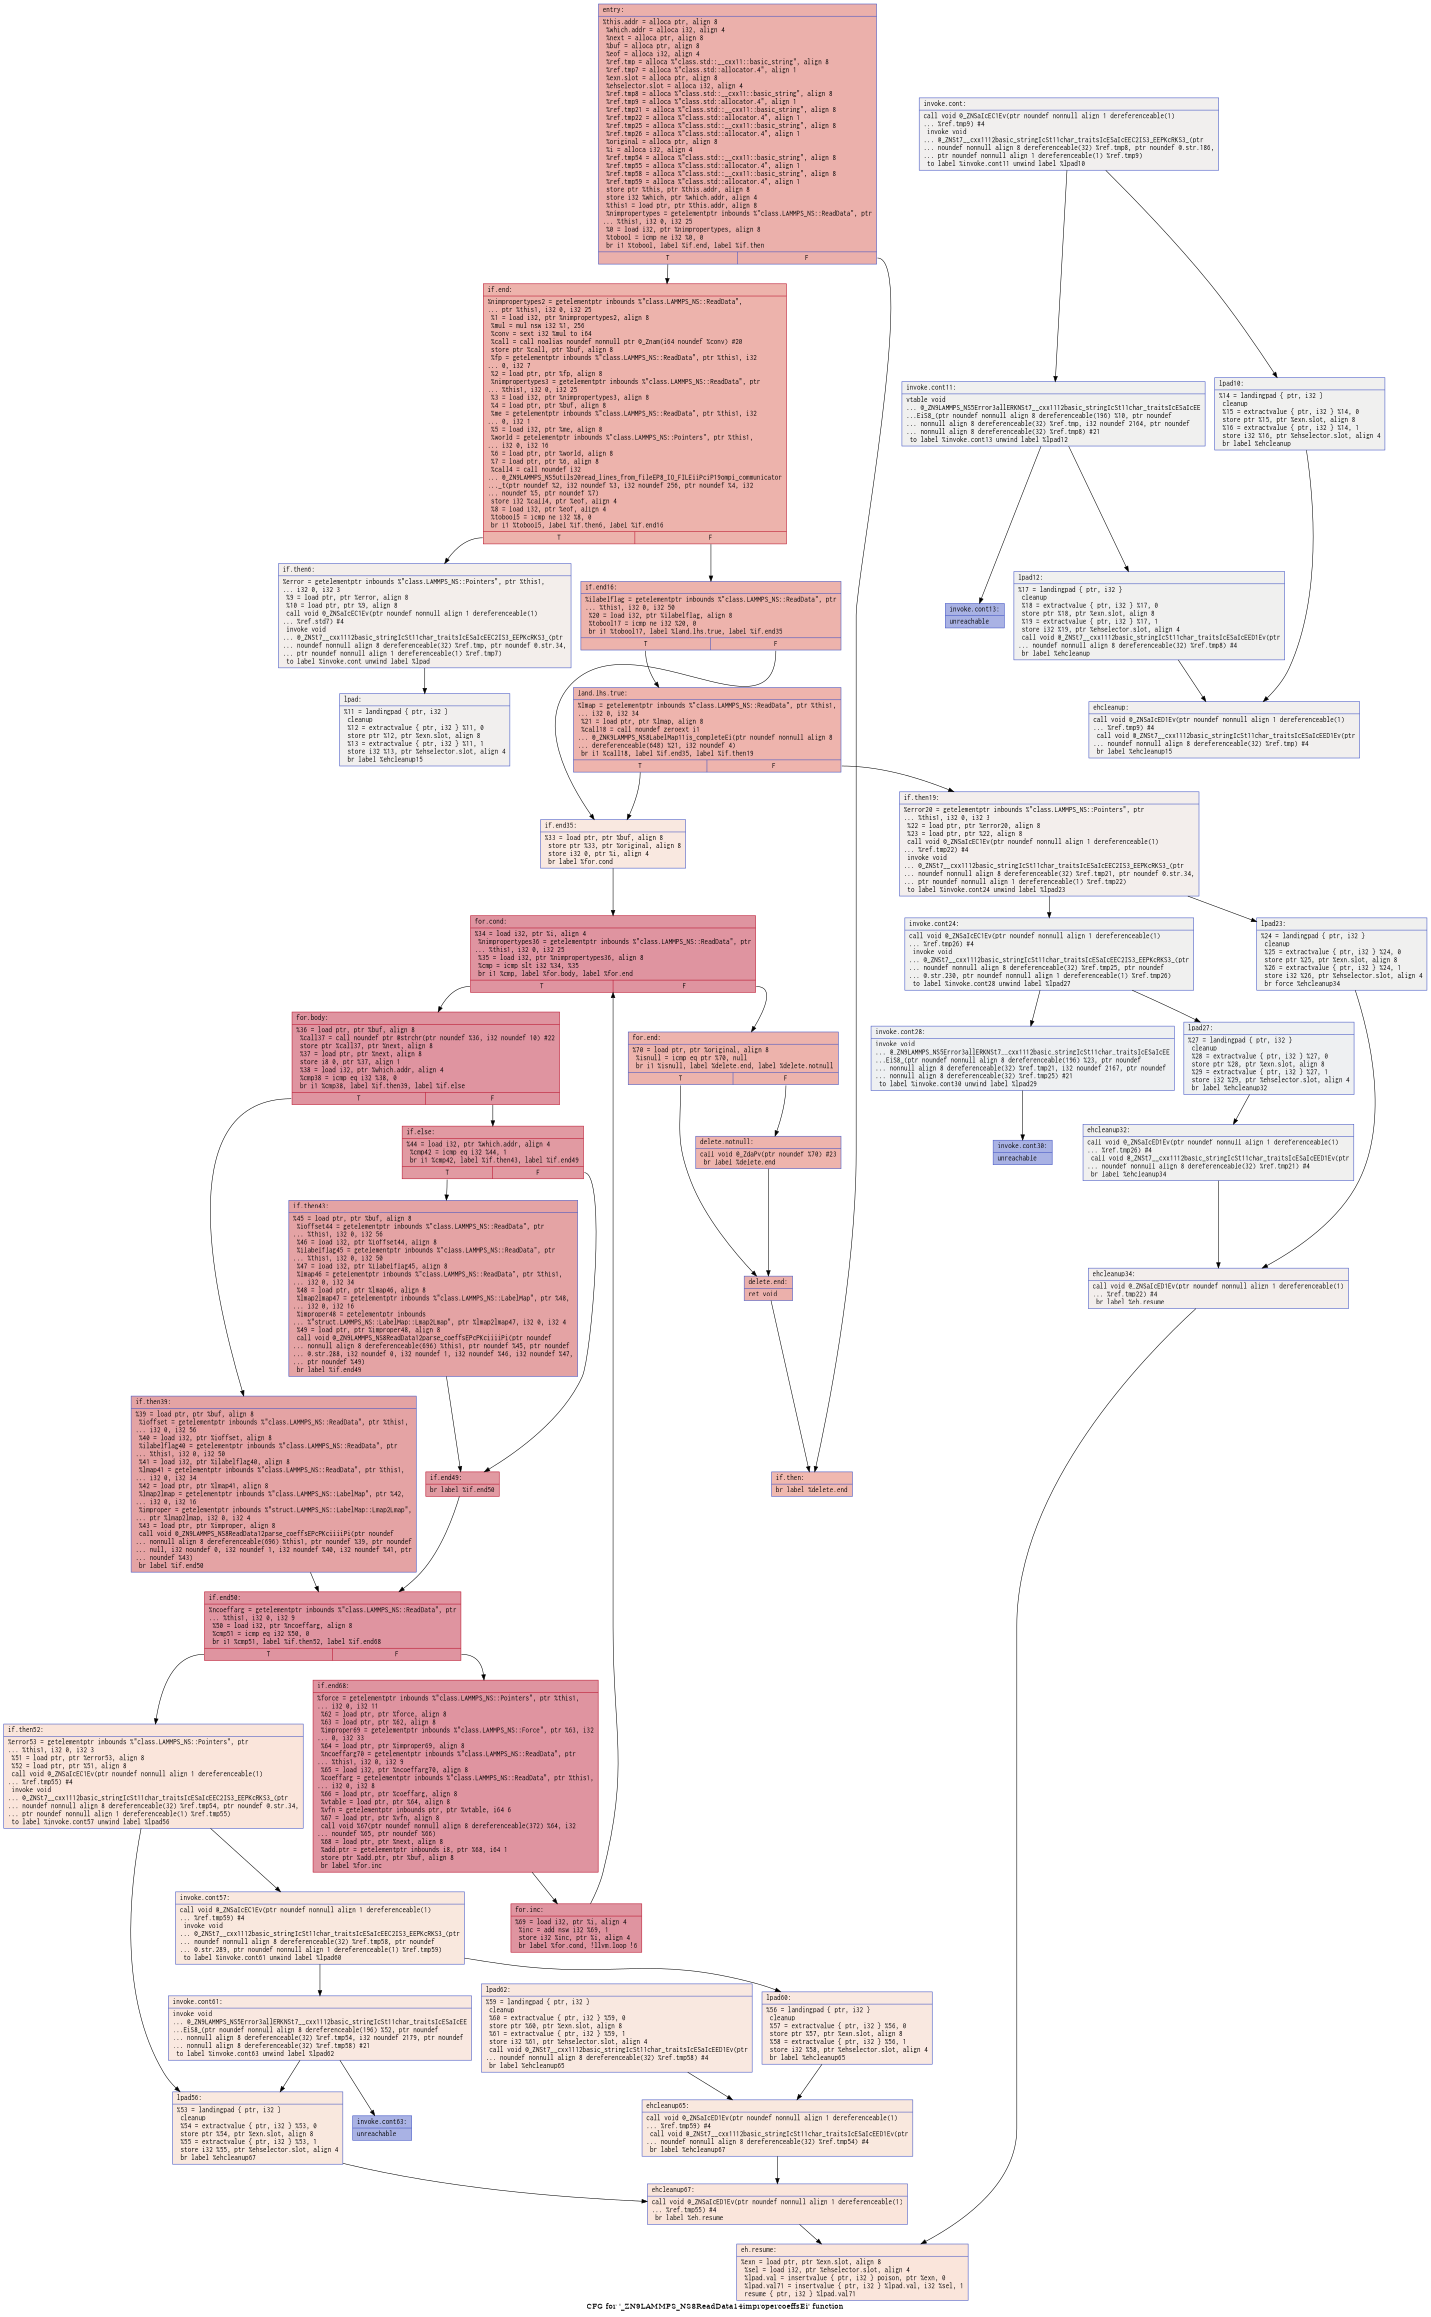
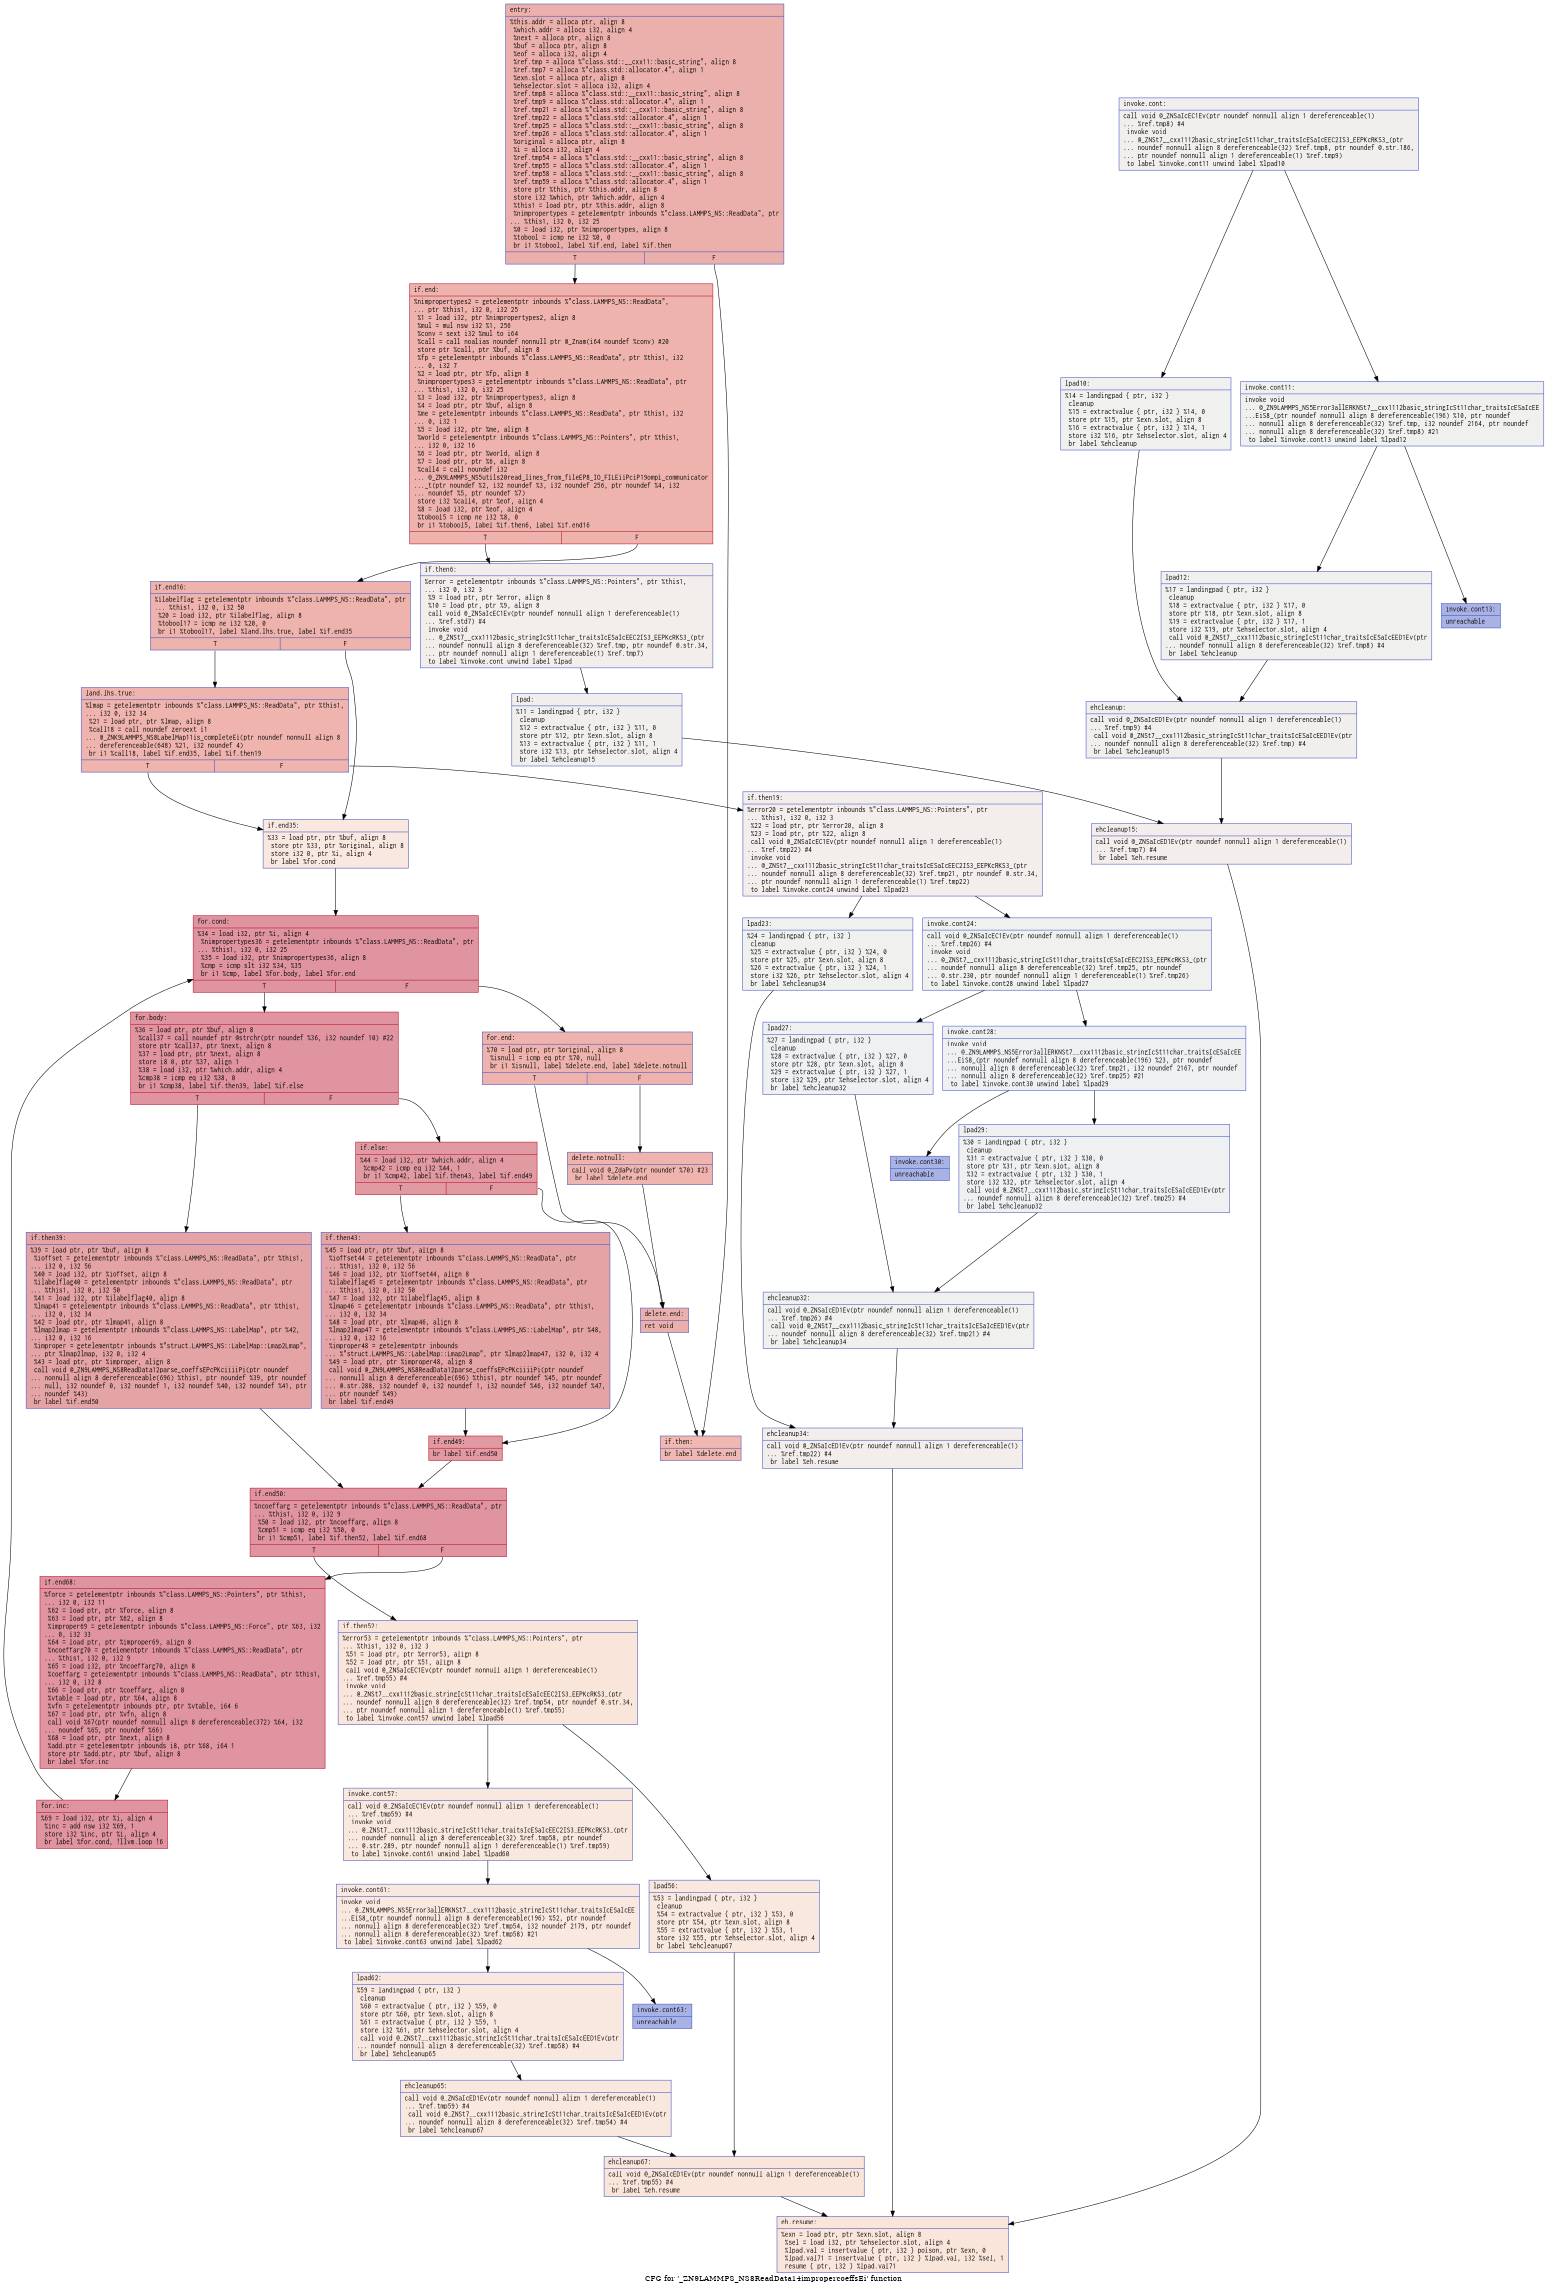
node "invoke.cont:": text "... %ref.tmp9) #4" -> "... %ref.tmp8) #4"
node "invoke.cont11:": text "vtable void" -> "invoke void"
node "ehcleanup15:": added
node "lpad23:": text "br force %ehcleanup34" -> "br label %ehcleanup34"
node "lpad29:": added
node "lpad60:": removed
edge "invoke.cont61:" -> "lpad56:": now "invoke.cont61:" -> "lpad62:"
